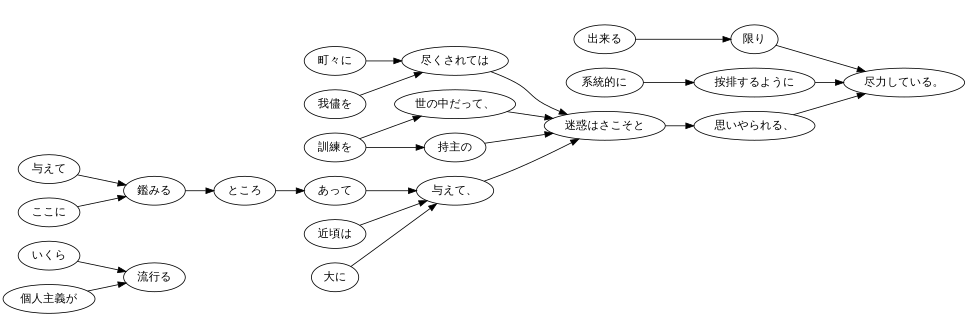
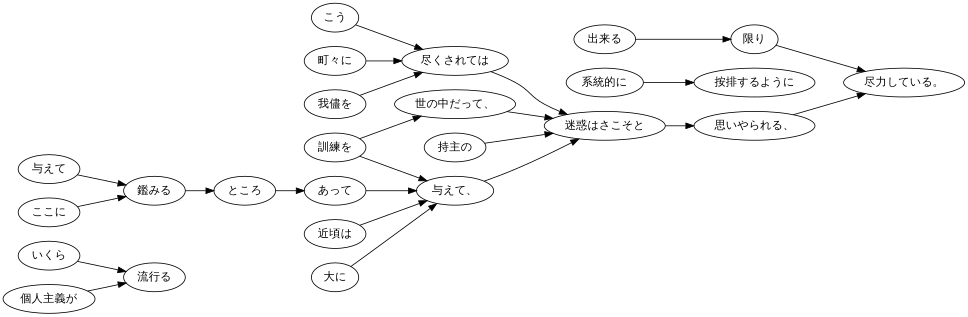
node "こう": added
edge "按排するように" -> "尽力している。": removed
edge "訓練を" -> "持主の": now "訓練を" -> "与えて、"
